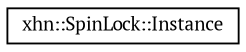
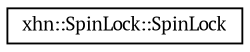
node "xhn::SpinLock::Instance": label "xhn::SpinLock::Instance" -> "xhn::SpinLock::SpinLock"
